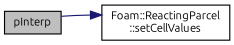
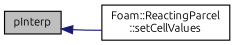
edge "pInterp" -> "Foam::ReactingParcel ::setCellValues": reversed
